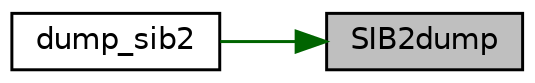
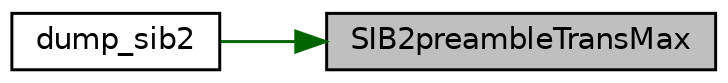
node "SIB2dump": label "SIB2dump" -> "SIB2preambleTransMax"
